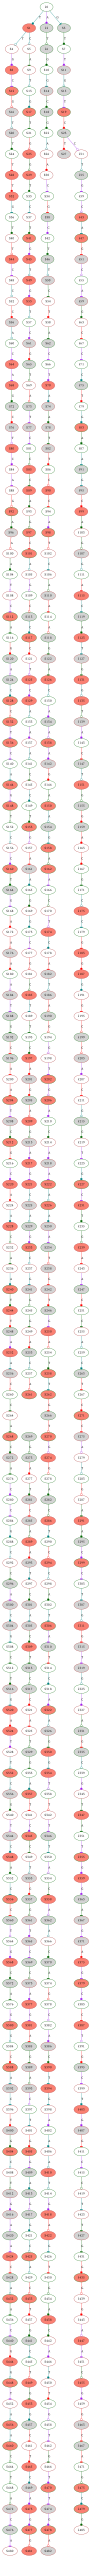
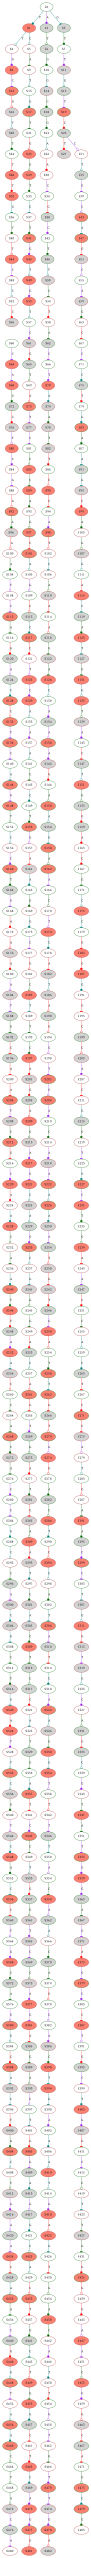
edge "S56" -> "S60": removed, label "A"
node "S73": fillcolor lightgrey -> salmon
node "S265": added
edge "S321" -> "S325": color red -> teal
edge "S456" -> "S460": arrowhead odot -> dot
